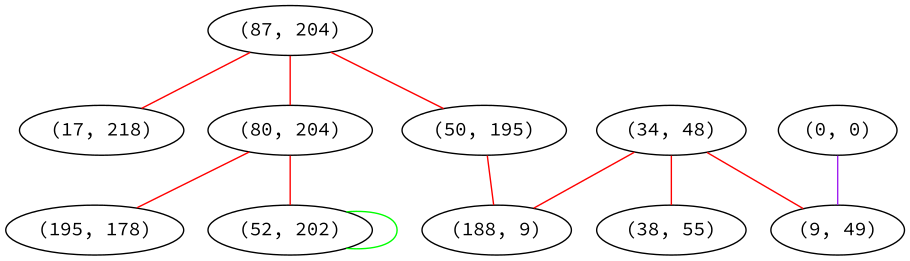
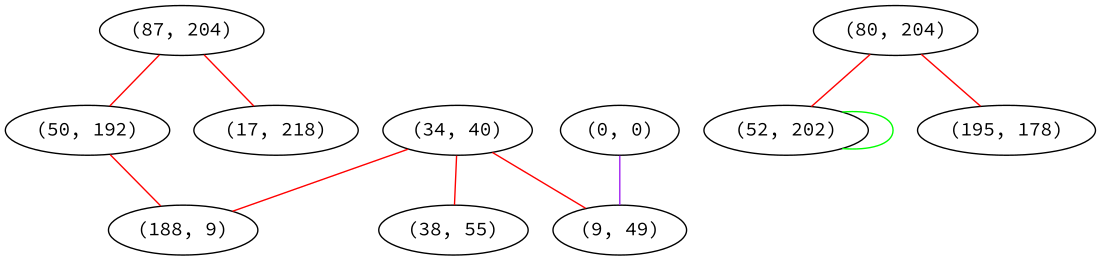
edge "(87, 204)" -- "(80, 204)": removed
node "(50, 195)": label "(50, 195)" -> "(50, 192)"
node "(34, 48)": label "(34, 48)" -> "(34, 40)"
